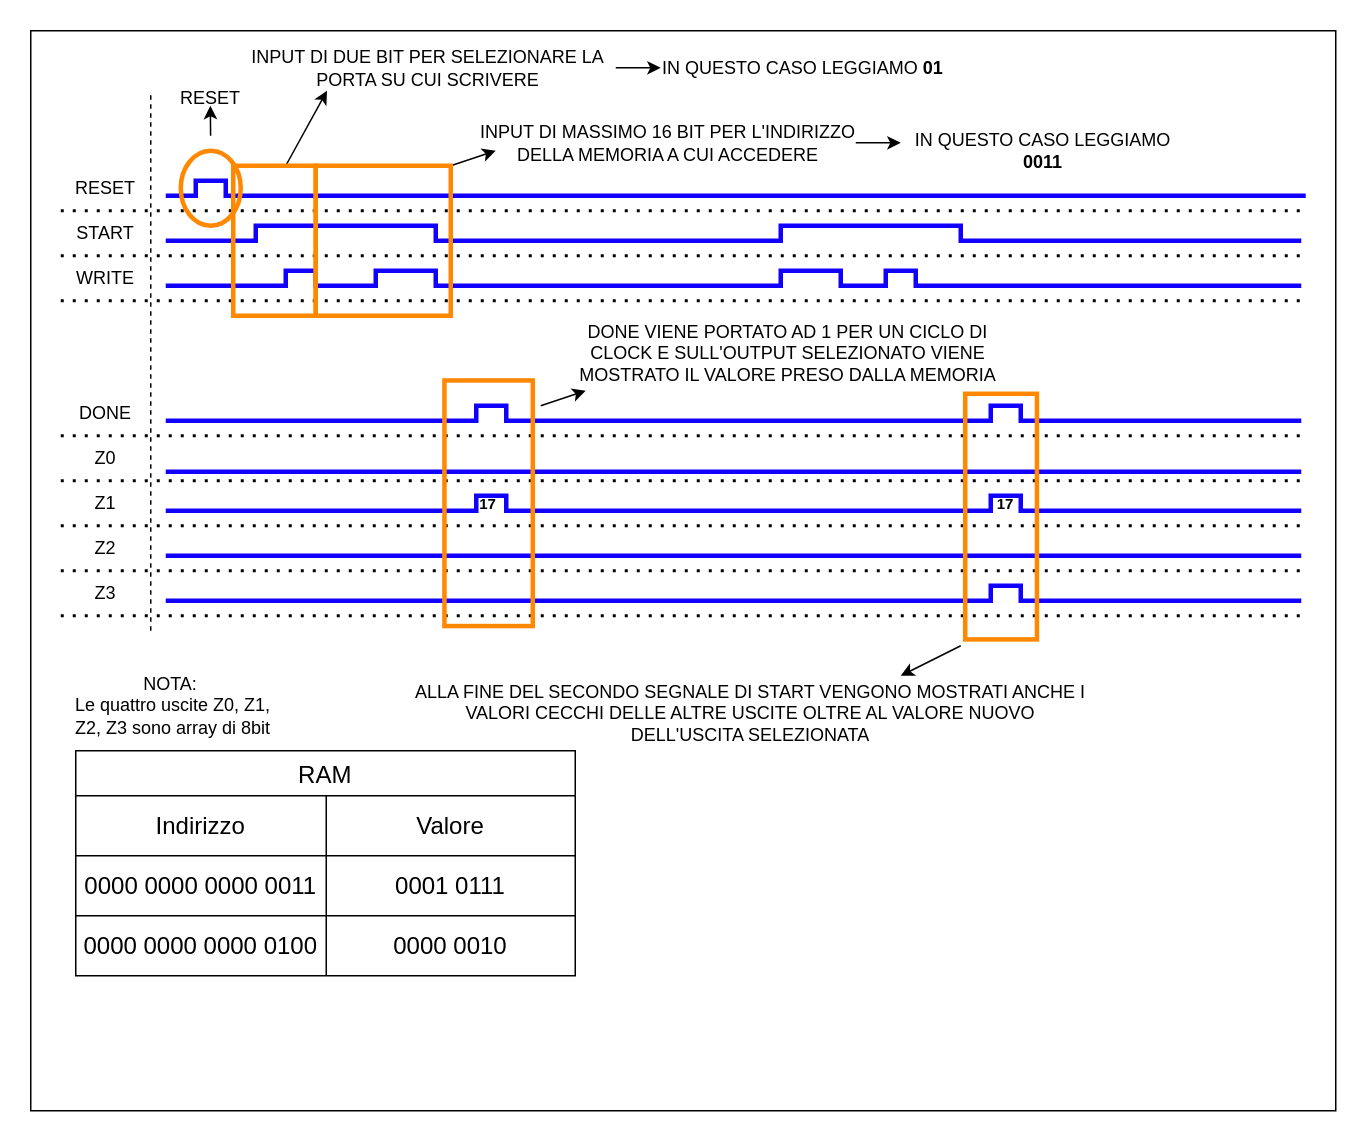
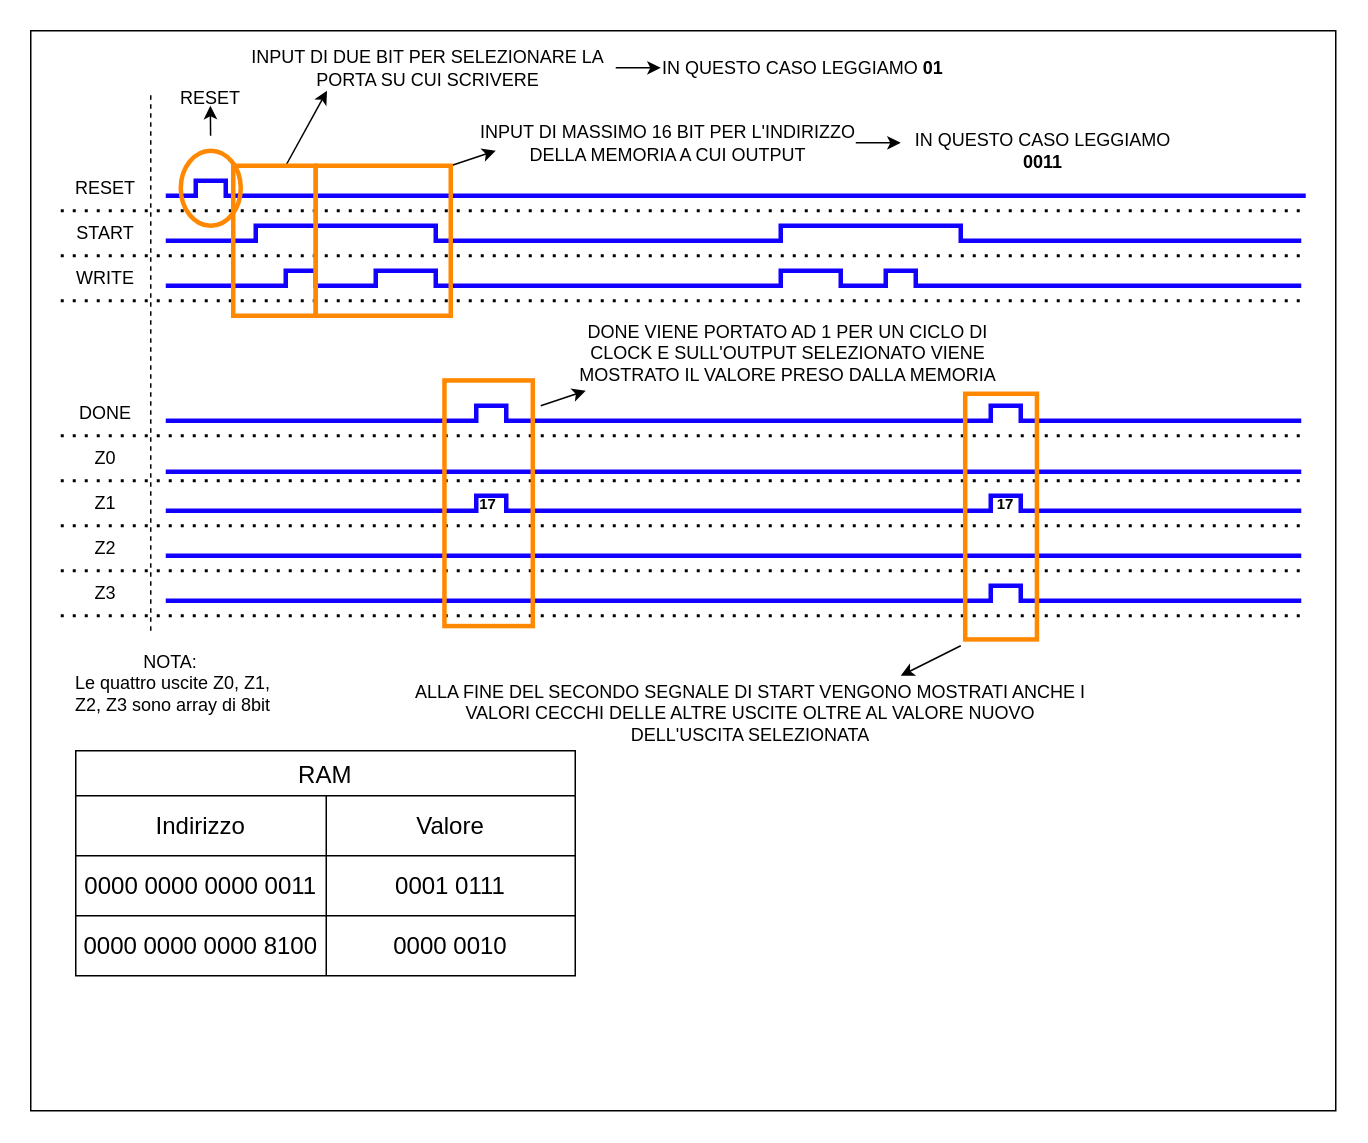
node "INPUT DI MASSIMO 16 BIT PER L'INDIRIZZO DELLA MEMORIA A CUI ACCEDERE": label "INPUT DI MASSIMO 16 BIT PER L'INDIRIZZO DELLA MEMORIA A CUI ACCEDERE" -> "INPUT DI MASSIMO 16 BIT PER L'INDIRIZZO DELLA MEMORIA A CUI OUTPUT"
node "NOTA: Le quattro uscite Z0, Z1, Z2, Z3 sono array di 8bit": moved (173, 706) -> (173, 683)
node "0000 0000 0000 0100": label "0000 0000 0000 0100" -> "0000 0000 0000 8100"
